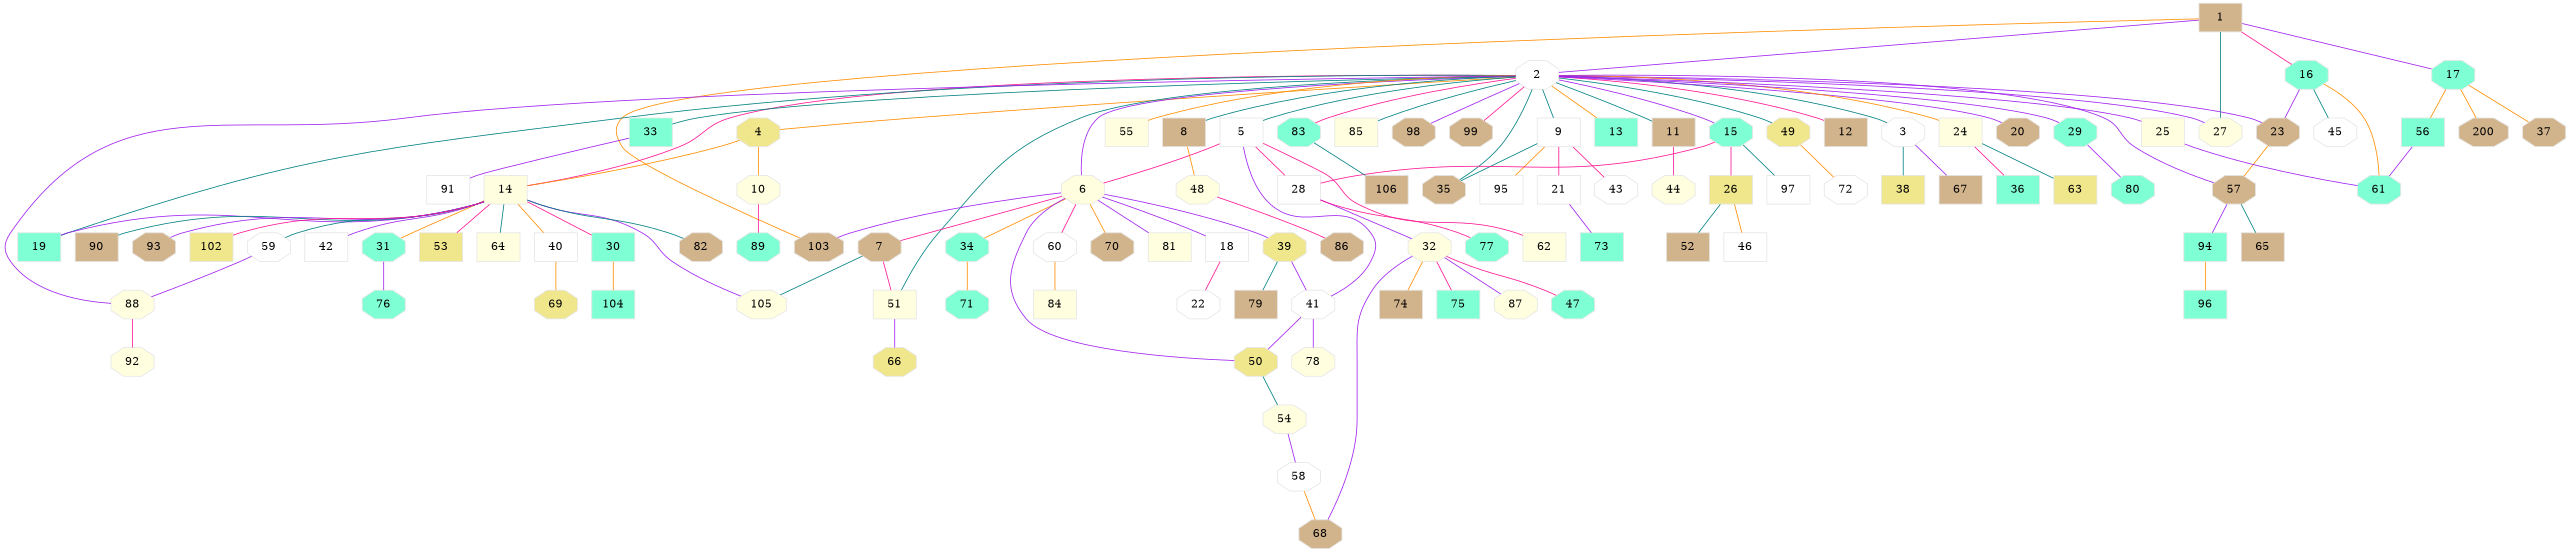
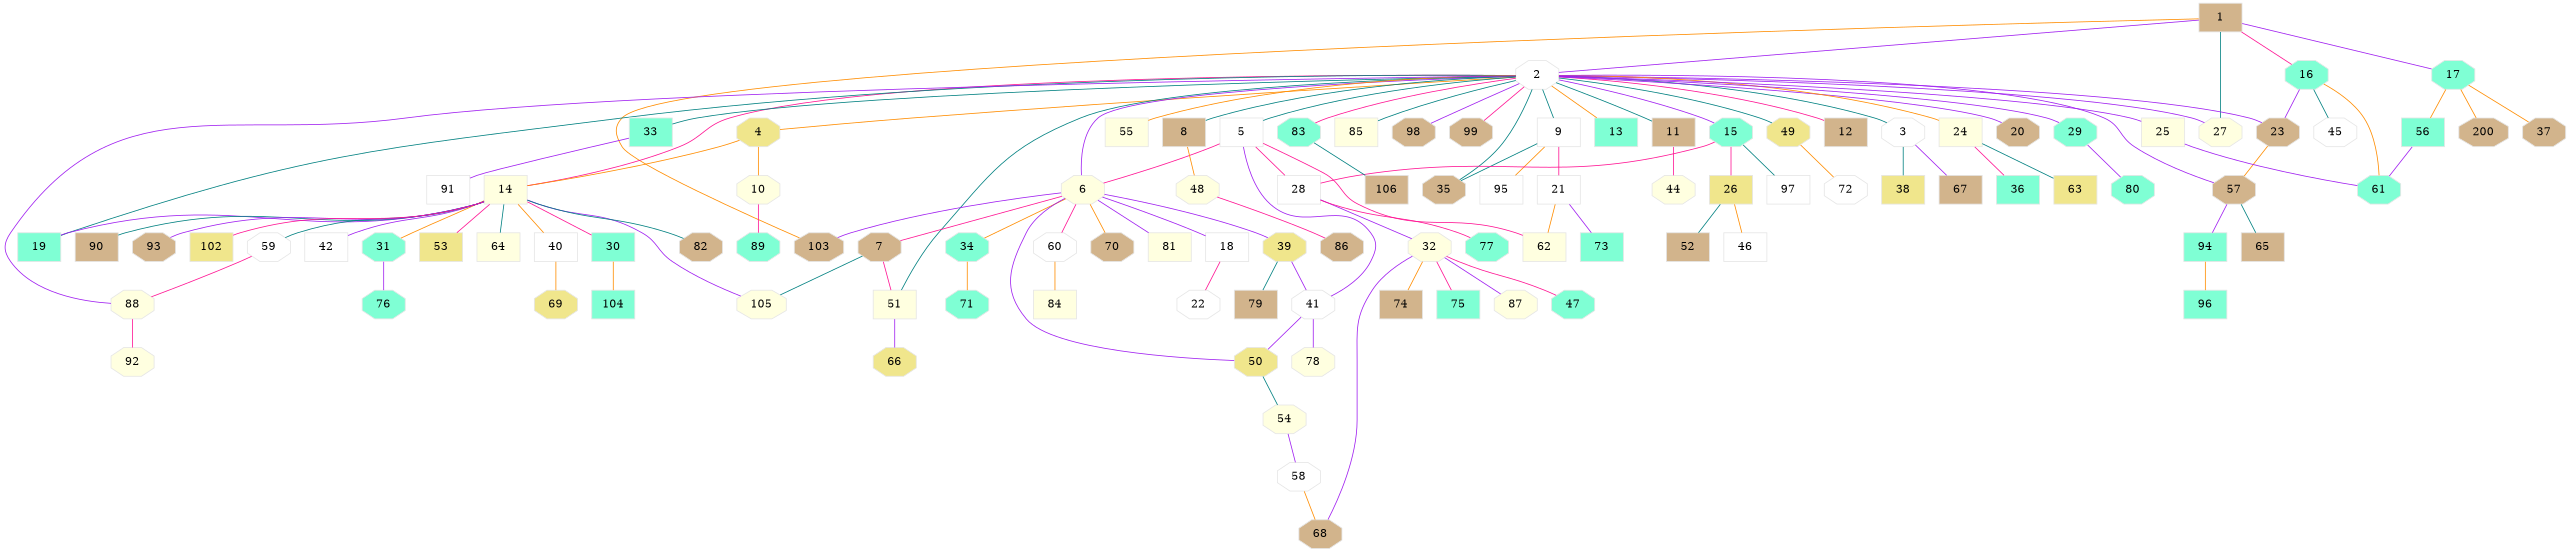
node "43": removed
edge "21" -- "62": added
edge "59" -- "88": color purple -> deeppink
